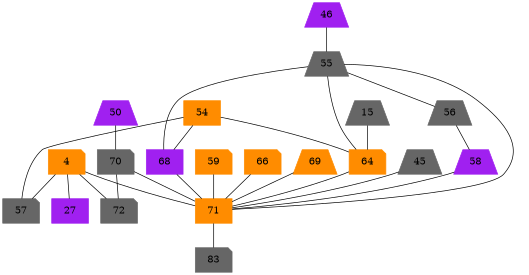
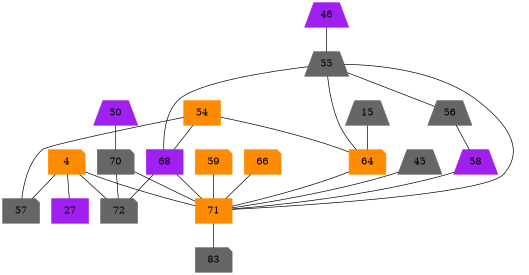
node "69": removed
edge "68" -- "72": added
